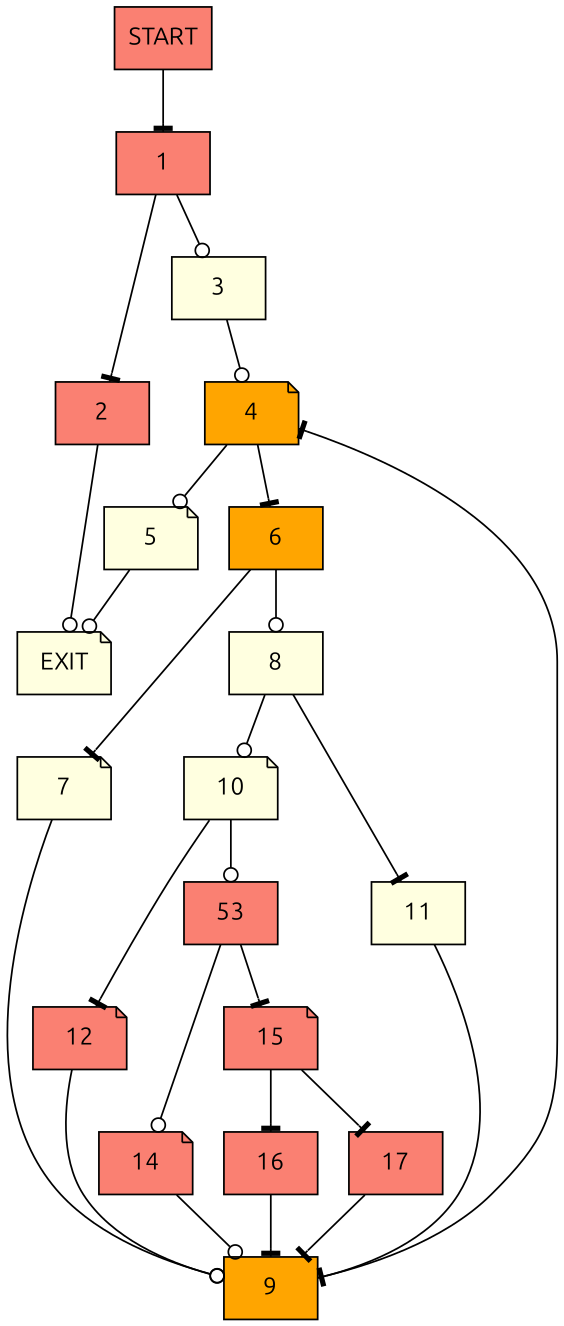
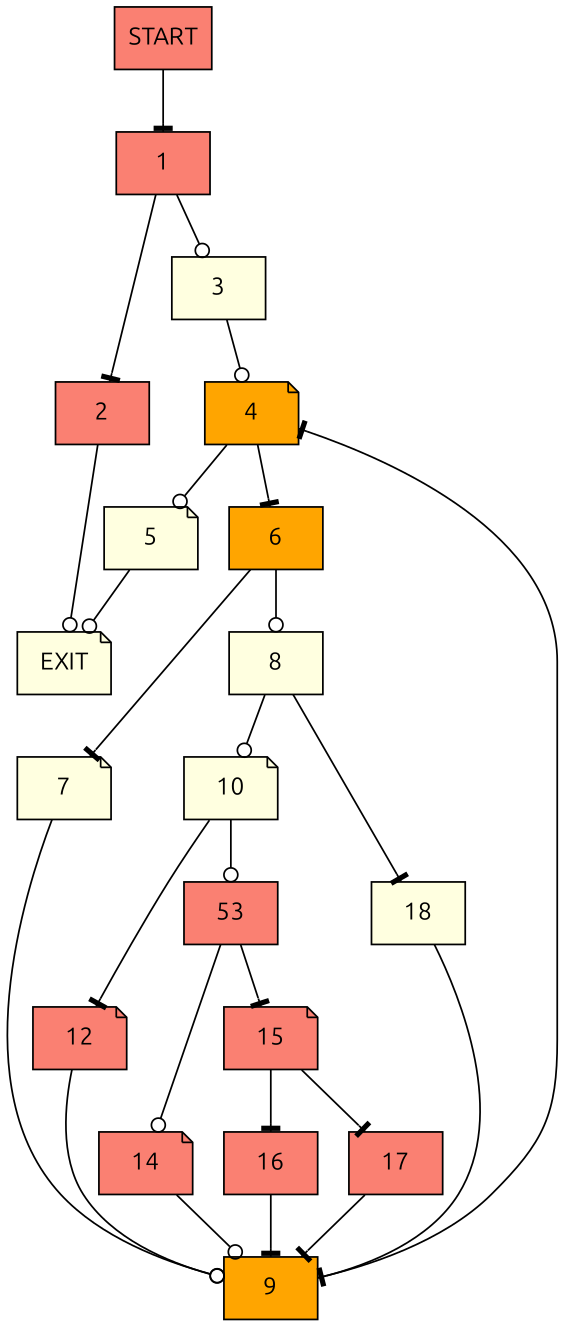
node "11": label "11" -> "18"
